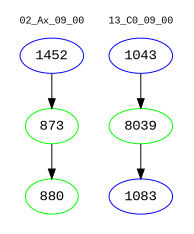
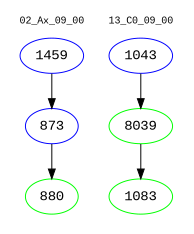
node "1452": label "1452" -> "1459"
node "873": color green -> blue
node "1083": color blue -> green
